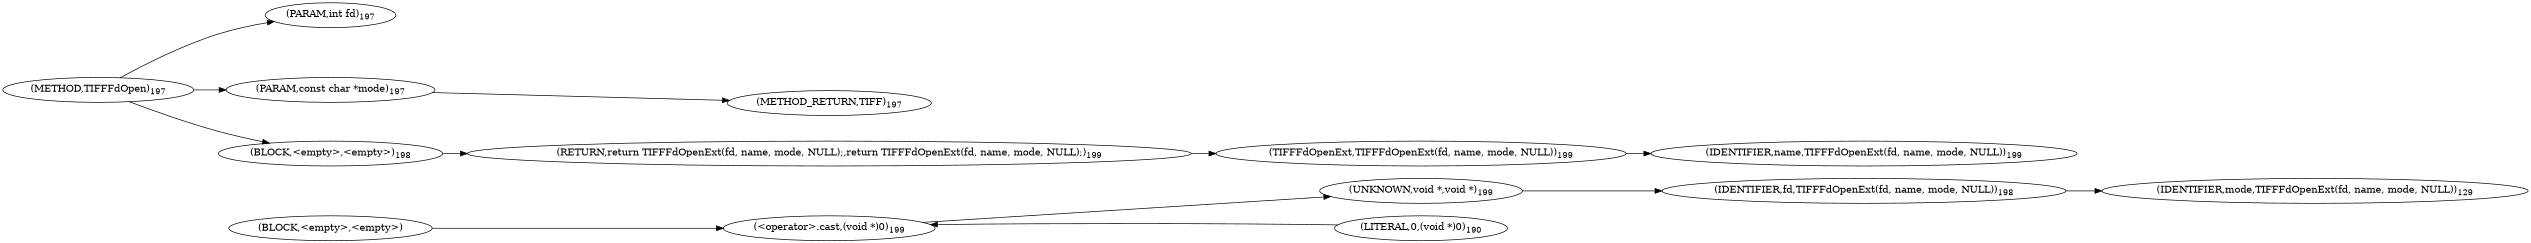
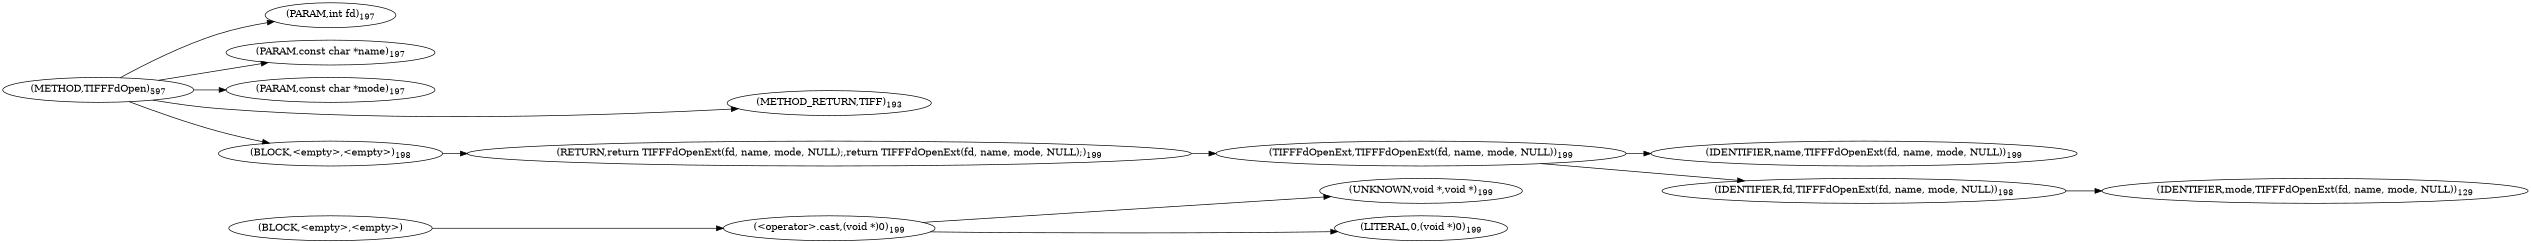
node "(PARAM,const char *name)": added
node "(METHOD,TIFFFdOpen)": text "197" -> "597"
edge "(PARAM,const char *mode)" -> "(METHOD_RETURN,TIFF)": now "(METHOD,TIFFFdOpen)" -> "(METHOD_RETURN,TIFF)"
node "(METHOD_RETURN,TIFF)": text "197" -> "193"
edge "(UNKNOWN,void *,void *)" -> "(IDENTIFIER,fd,TIFFFdOpenExt(fd, name, mode, NULL))": now "(TIFFFdOpenExt,TIFFFdOpenExt(fd, name, mode, NULL))" -> "(IDENTIFIER,fd,TIFFFdOpenExt(fd, name, mode, NULL))"
edge "(LITERAL,0,(void *)0)" -> "(<operator>.cast,(void *)0)": reversed
node "(LITERAL,0,(void *)0)": text "190" -> "199"
